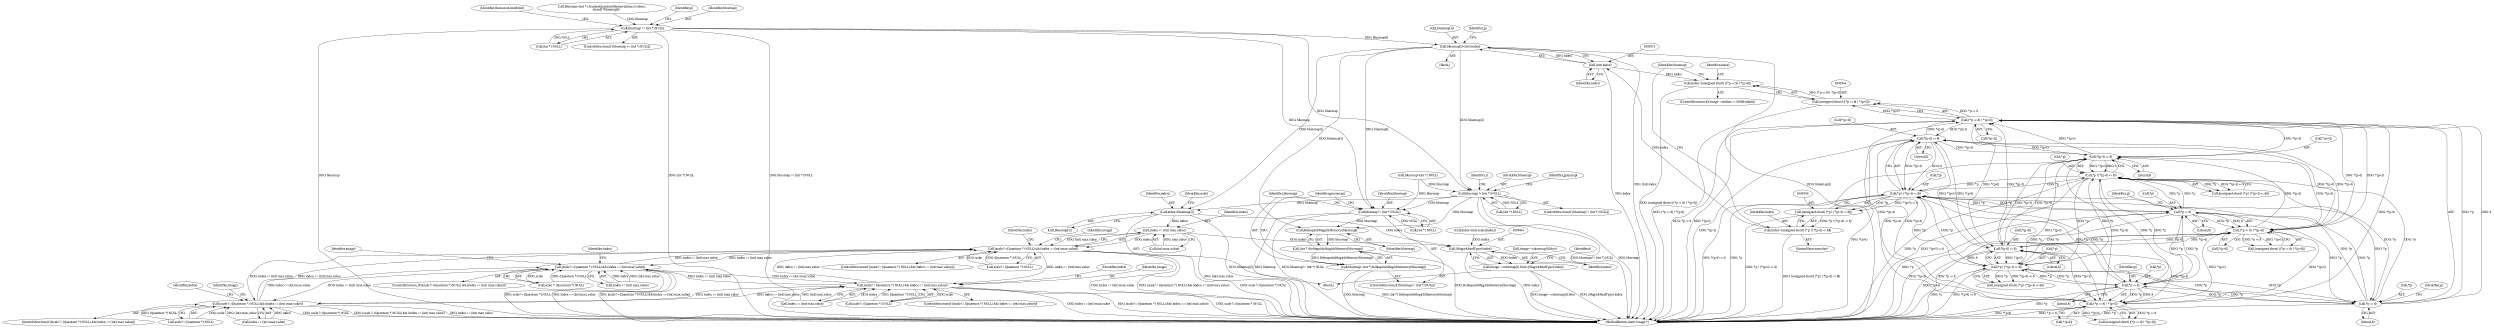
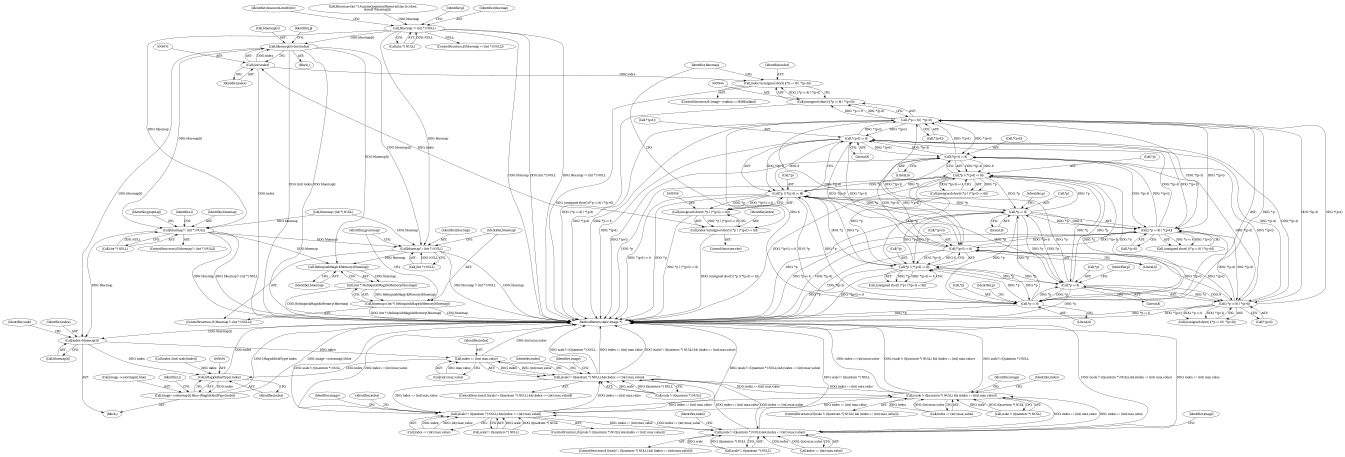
edge "(Call,bluemap == (int *) NULL)" -> "(ControlStructure,if (bluemap == (int *) NULL))": label "AST: " -> "NULL: "
edge "(Call,index=bluemap[i])" -> "(MethodReturn,static Image *)": reversed
